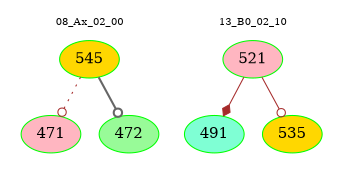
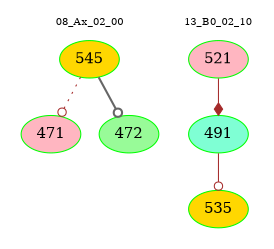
edge "521" -> "535": now "491" -> "535"
